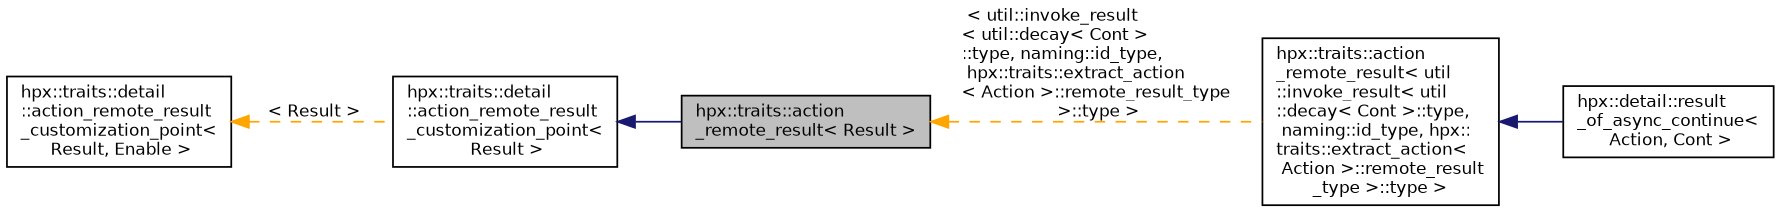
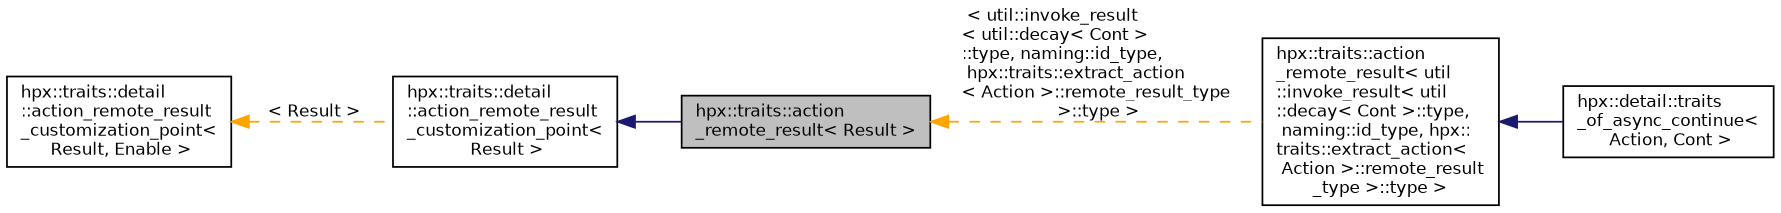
node "hpx::detail::result _of_async_continue< Action, Cont >": label "hpx::detail::result _of_async_continue< Action, Cont >" -> "hpx::detail::traits _of_async_continue< Action, Cont >"
